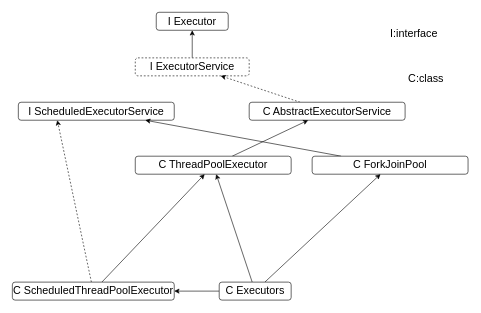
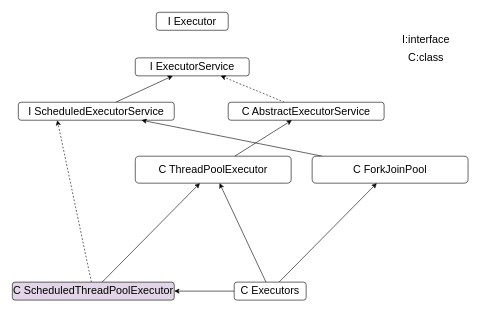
node "I:interface": moved (414, 33) -> (426, 39)
edge "I ExecutorService" -> "I Executor": removed
node "I ExecutorService": style dashed -> solid
node "C:class": moved (426, 78) -> (426, 57)
edge "I ScheduledExecutorService" -> "I ExecutorService": added
node "C AbstractExecutorService": moved (327, 111) -> (306, 111)
node "C ThreadPoolExecutor": size 156x18 -> 156x27
node "C ForkJoinPool": size 156x18 -> 156x27
node "C ScheduledThreadPoolExecutor": fillcolor #ffffff -> #e1d5e7
node "C Executors": moved (255, 291) -> (270, 291)
